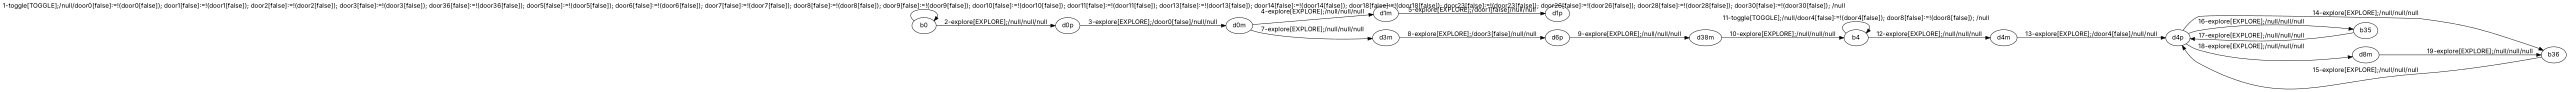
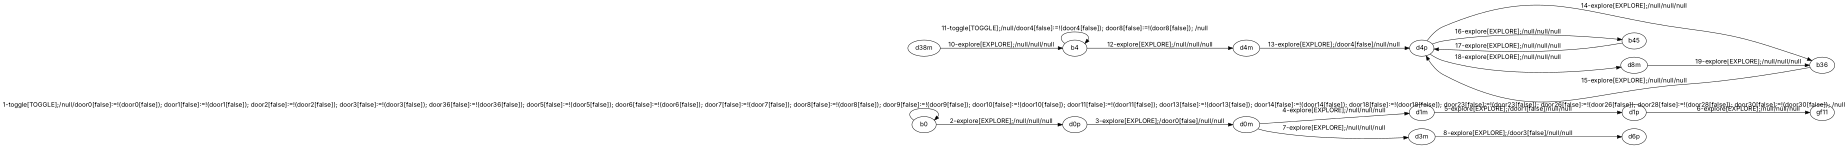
node "b35": label "b35" -> "b45"
edge "d6p" -> "d38m": removed, label "9-explore[EXPLORE];/null/null/null"
node "gf11": added
